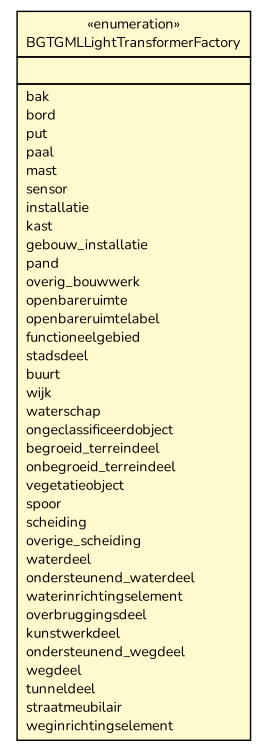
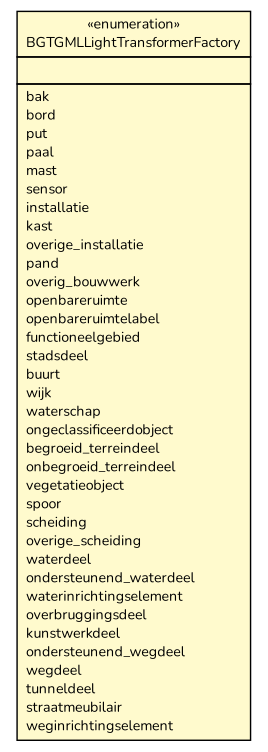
node "BGTGMLLightTransformerFactory": text "gebouw_installatie" -> "overige_installatie"
